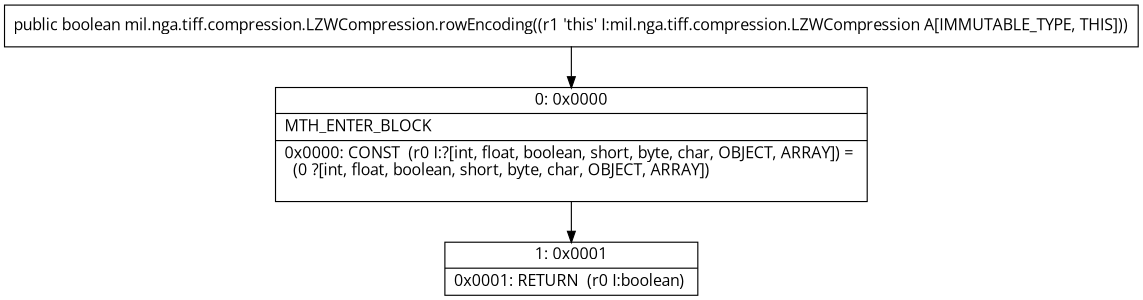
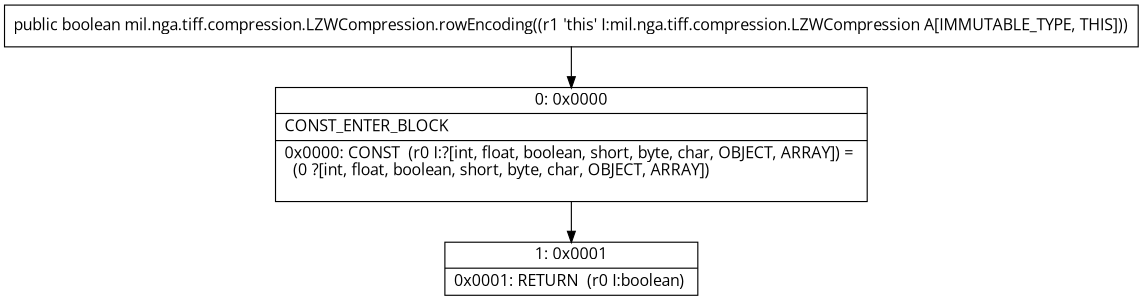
node "0: 0x0000": text "MTH_ENTER_BLOCK" -> "CONST_ENTER_BLOCK"
